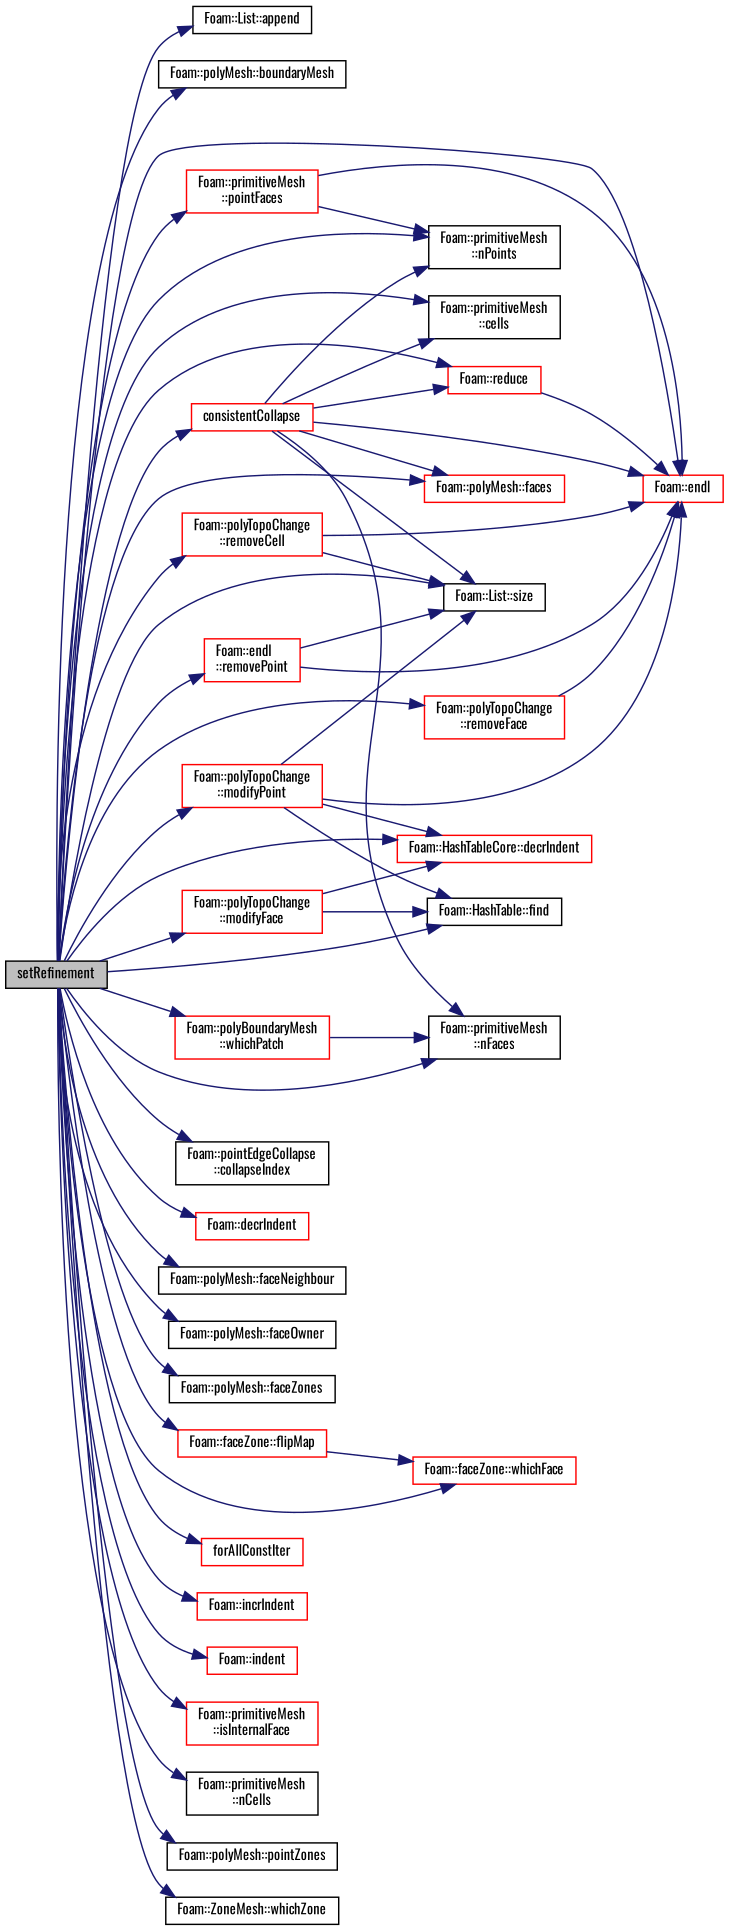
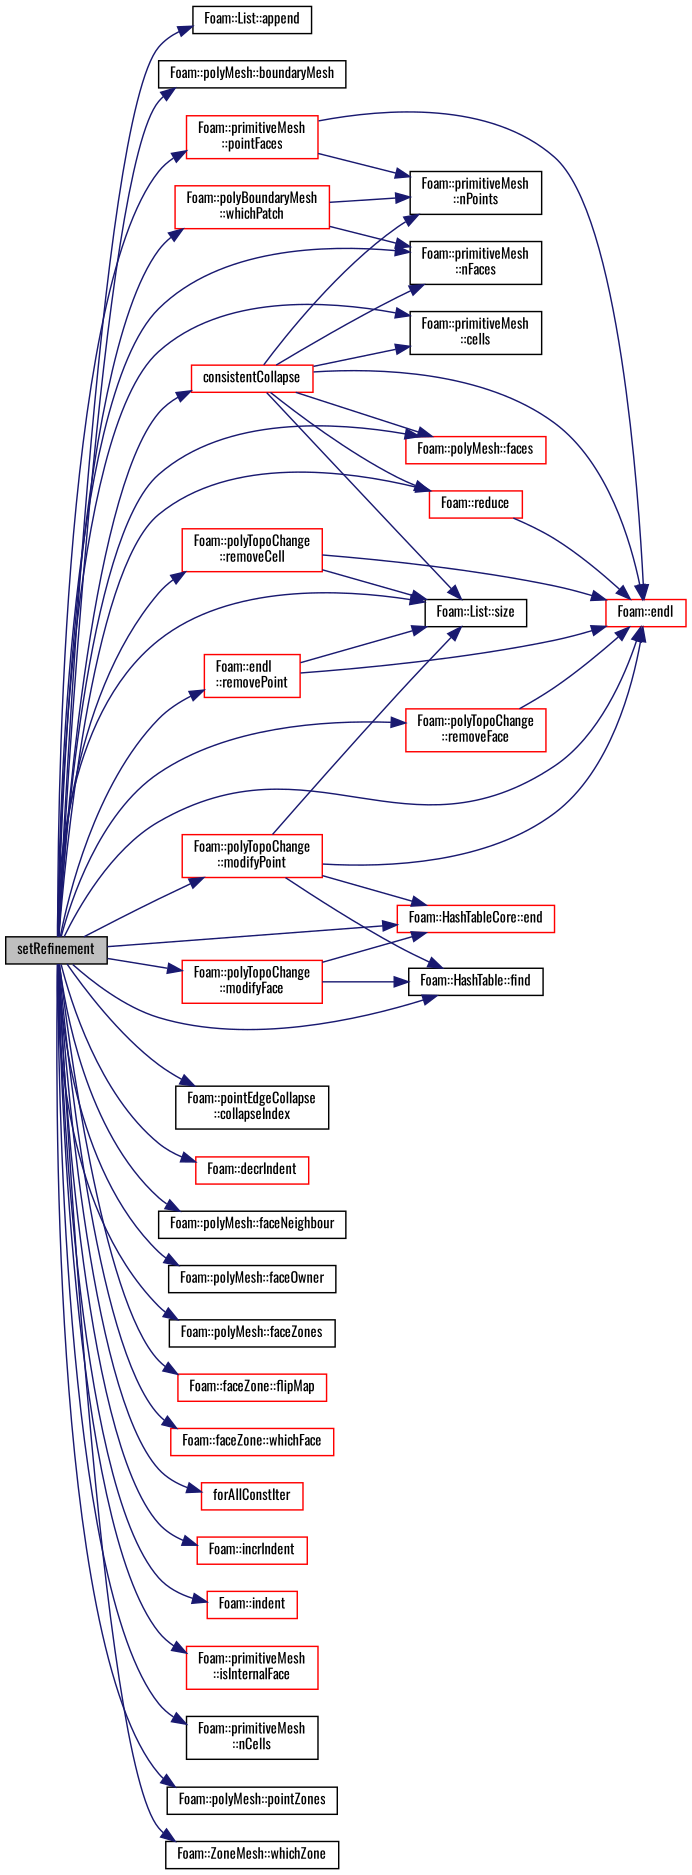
edge "setRefinement" -> "Foam::primitiveMesh ::nPoints": now "Foam::polyBoundaryMesh ::whichPatch" -> "Foam::primitiveMesh ::nPoints"
node "Foam::HashTableCore::decrIndent": label "Foam::HashTableCore::decrIndent" -> "Foam::HashTableCore::end"
edge "Foam::faceZone::flipMap" -> "Foam::faceZone::whichFace": removed
